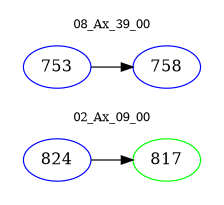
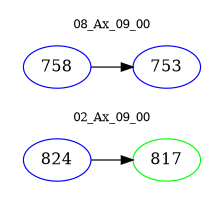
cluster "08_Ax_39_00": label "08_Ax_39_00" -> "08_Ax_09_00"
edge "753" -> "758": reversed
